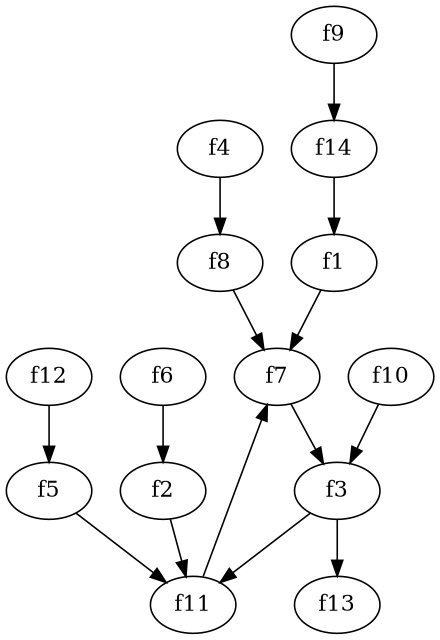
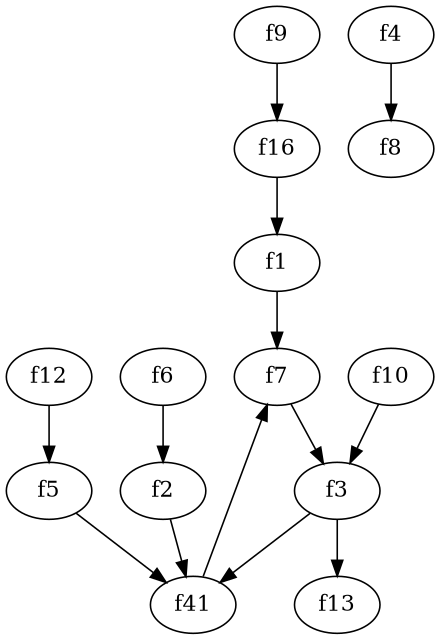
node "f14": label "f14" -> "f16"
edge "f8" -> "f7": removed
node "f11": label "f11" -> "f41"
